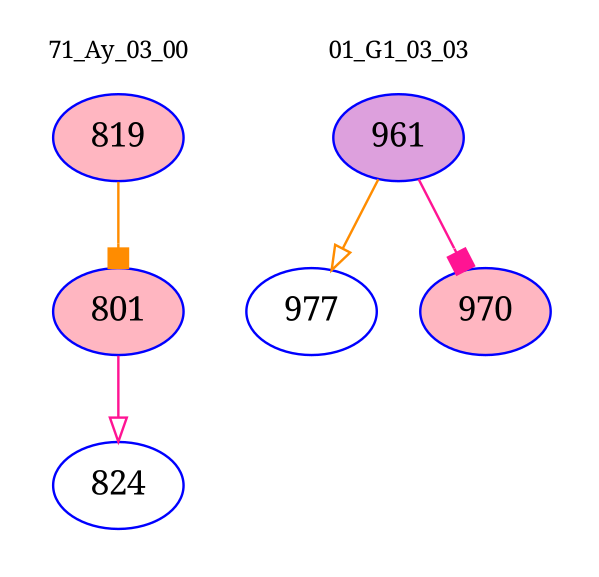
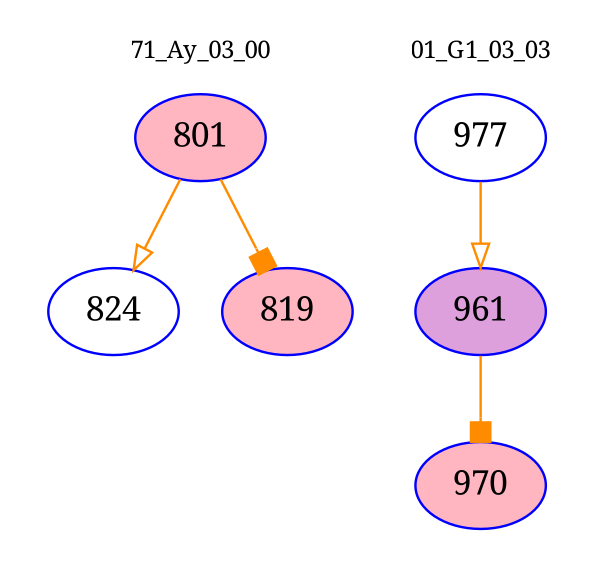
edge "819" -> "801": reversed
edge "961" -> "977": reversed
edge "961" -> "970": color deeppink -> darkorange
edge "801" -> "824": color deeppink -> darkorange
